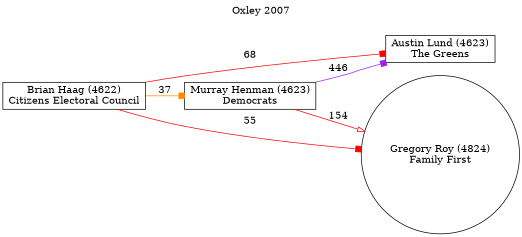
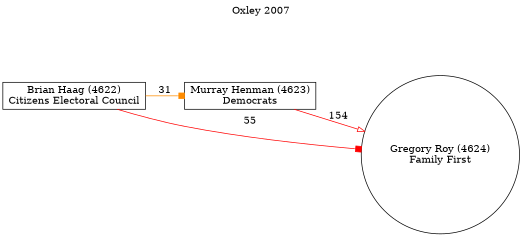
node "Austin Lund (4623) The Greens": removed
edge "Brian Haag (4622) Citizens Electoral Council" -> "Murray Henman (4623) Democrats": label "37" -> "31"
node "Gregory Roy (4824) Family First": label "Gregory Roy (4824) Family First" -> "Gregory Roy (4624) Family First"
